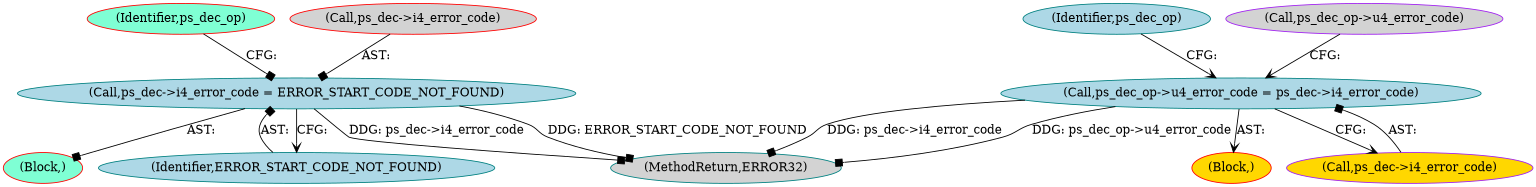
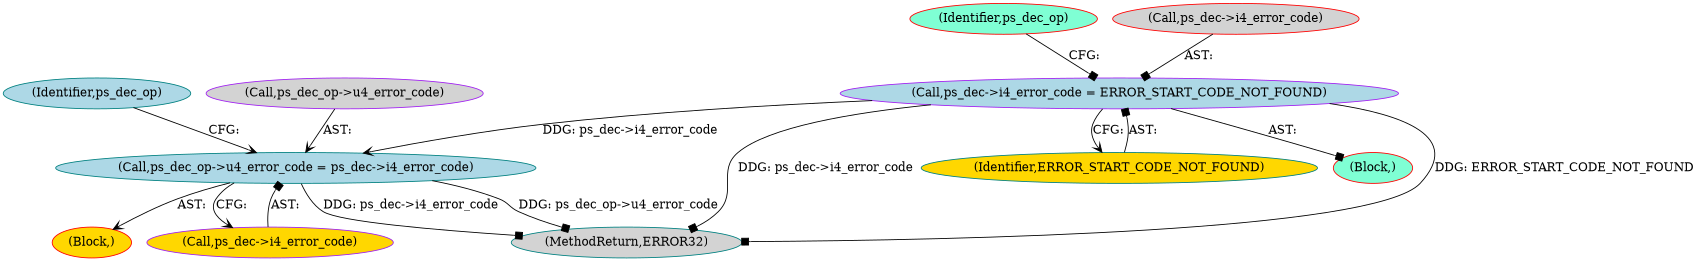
edge "(Call,ps_dec_op->u4_error_code)" -> "(Call,ps_dec_op->u4_error_code = ps_dec->i4_error_code)": label "CFG: " -> "AST: "
node "(Call,ps_dec->i4_error_code = ERROR_START_CODE_NOT_FOUND)": color teal -> purple
edge "(Call,ps_dec->i4_error_code = ERROR_START_CODE_NOT_FOUND)" -> "(Call,ps_dec_op->u4_error_code = ps_dec->i4_error_code)": added, label "DDG: ps_dec->i4_error_code"
node "(Identifier,ERROR_START_CODE_NOT_FOUND)": fillcolor lightblue -> gold
